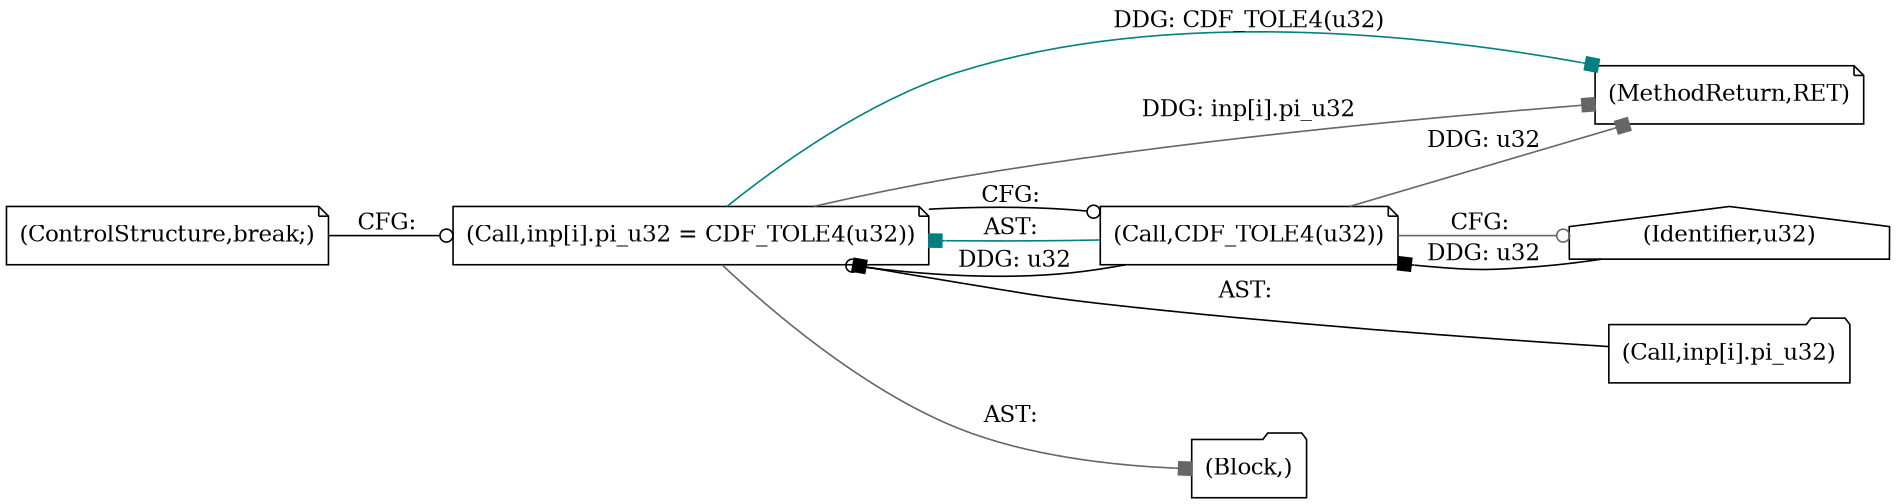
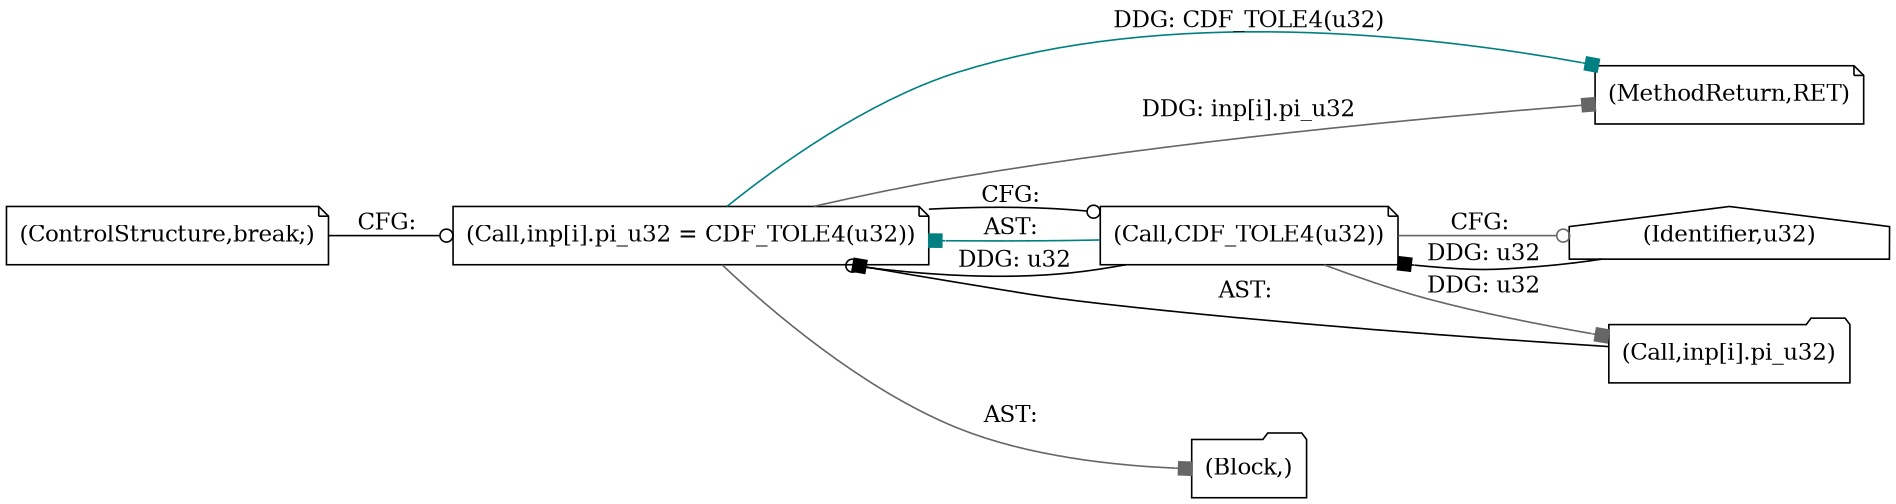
edge "(Call,CDF_TOLE4(u32))" -> "(MethodReturn,RET)": now "(Call,CDF_TOLE4(u32))" -> "(Call,inp[i].pi_u32)"
